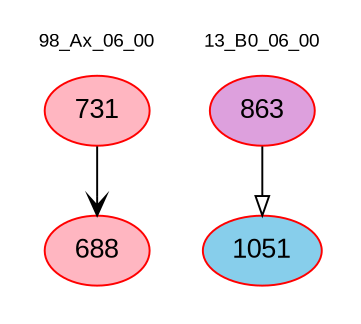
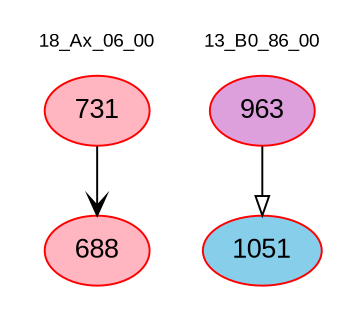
cluster "98_Ax_06_00": label "98_Ax_06_00" -> "18_Ax_06_00"
cluster "13_B0_06_00": label "13_B0_06_00" -> "13_B0_86_00"
node "863": label "863" -> "963"
